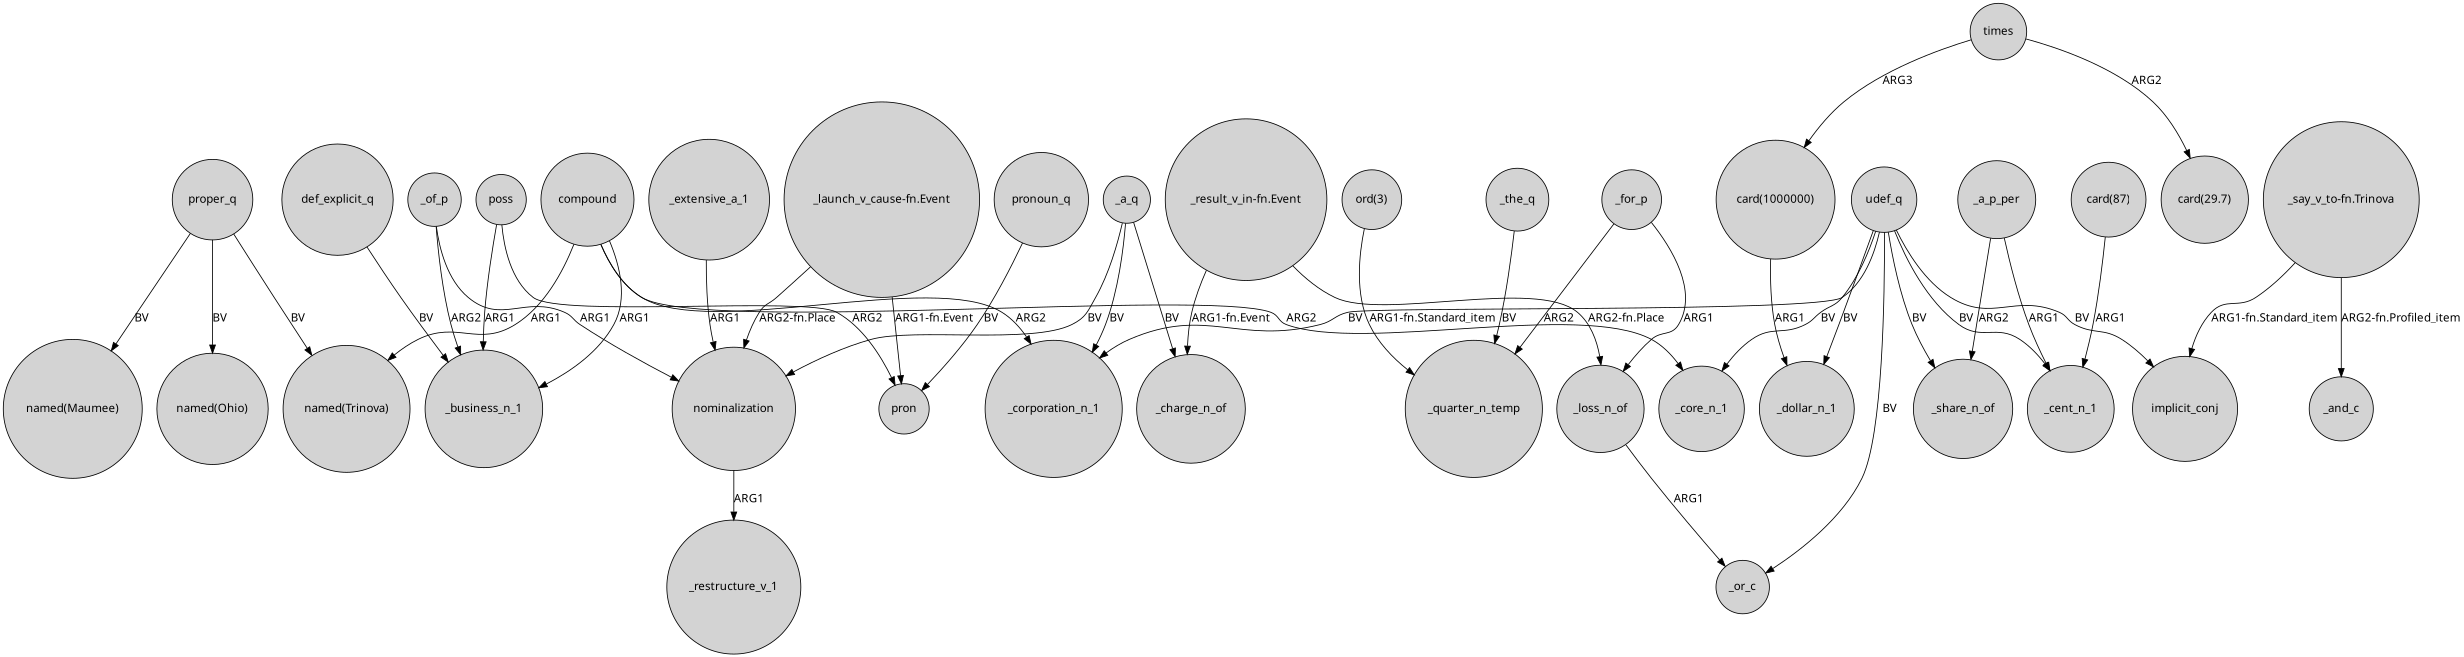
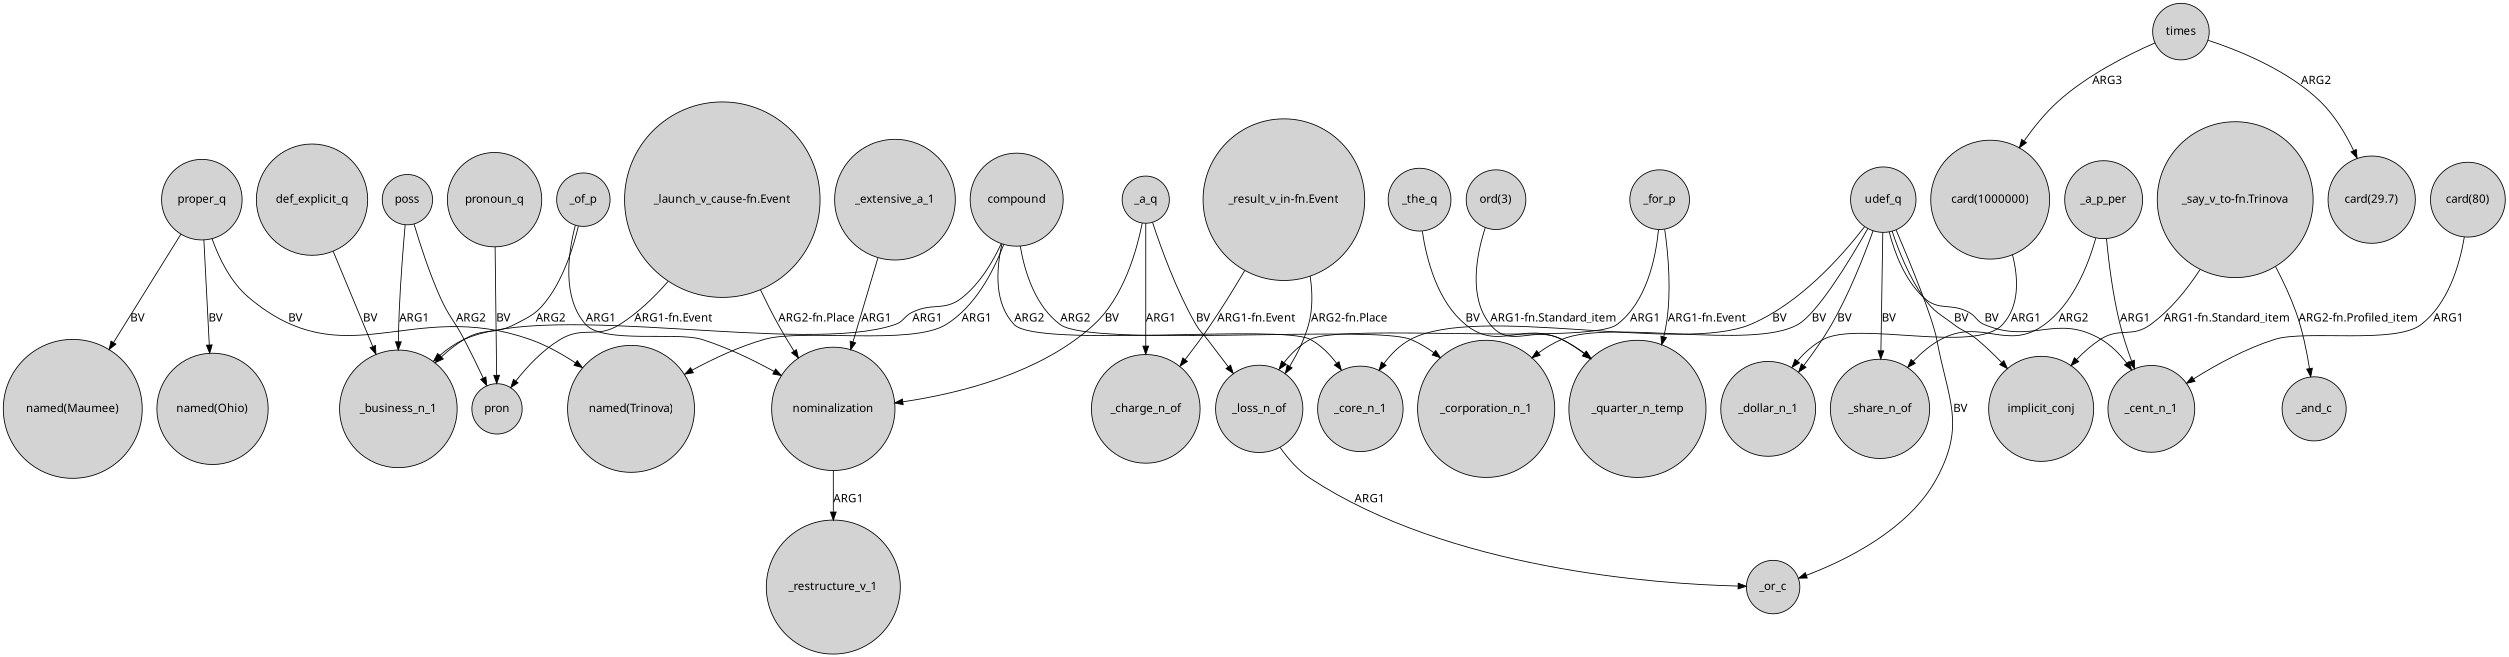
node "card(87)": label "card(87)" -> "card(80)"
edge "_a_q" -> "_corporation_n_1": now "_a_q" -> "_loss_n_of"
edge "_a_q" -> "_charge_n_of": label "BV" -> "ARG1"
edge "_for_p" -> "_quarter_n_temp": label "ARG2" -> "ARG1-fn.Event"
